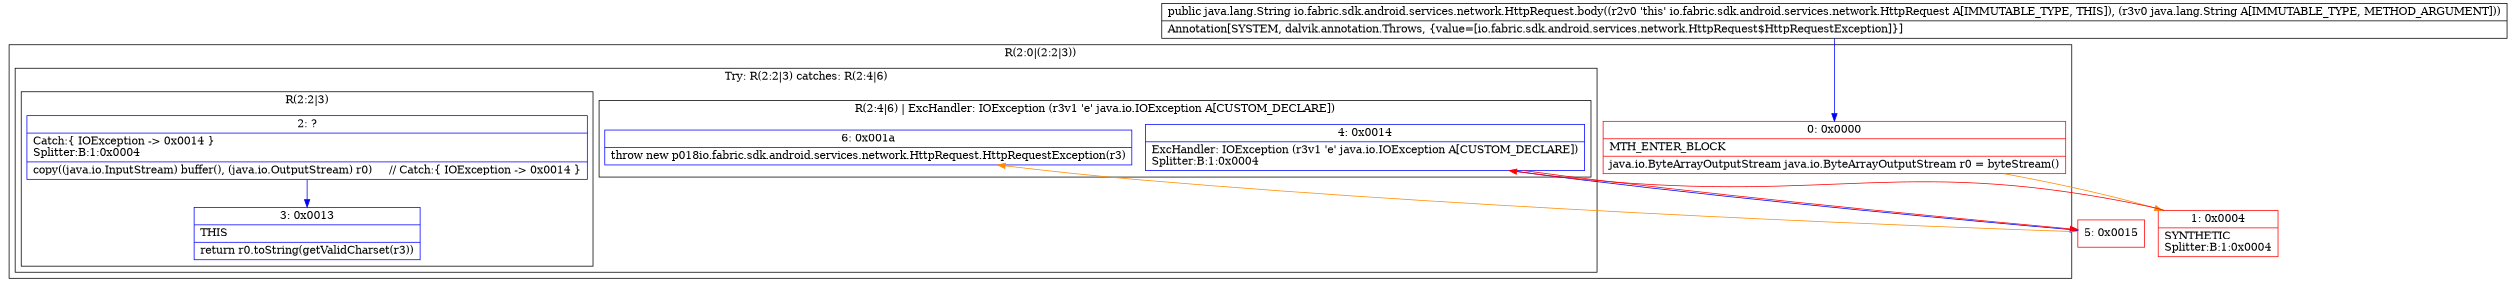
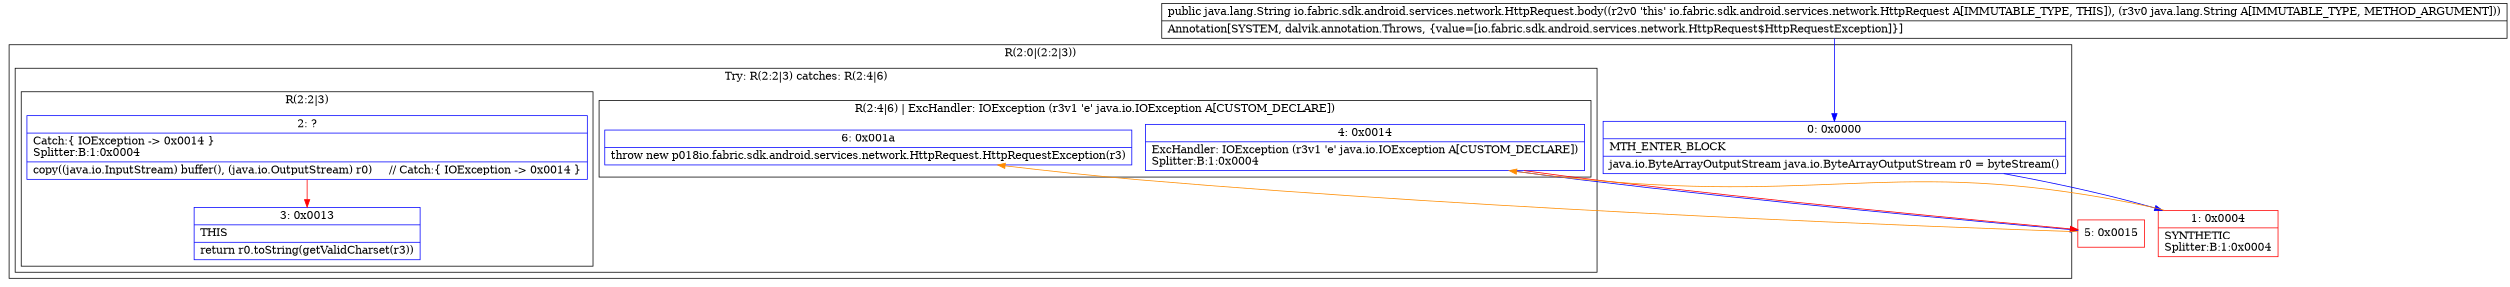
node "0: 0x0000": color red -> blue
edge "1: 0x0004" -> "4: 0x0014": color red -> darkorange
edge "0: 0x0000" -> "1: 0x0004": color darkorange -> blue
edge "2: ?" -> "3: 0x0013": color blue -> red
